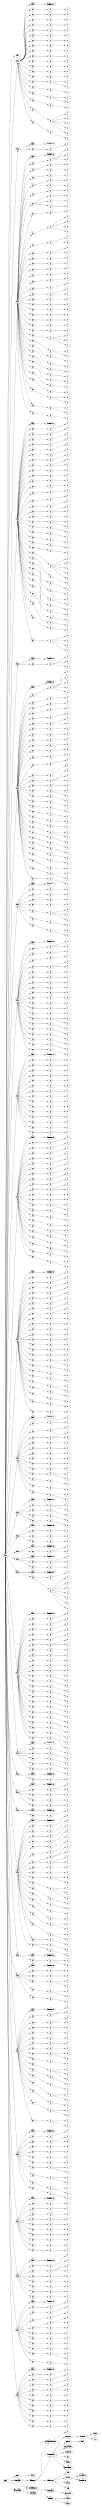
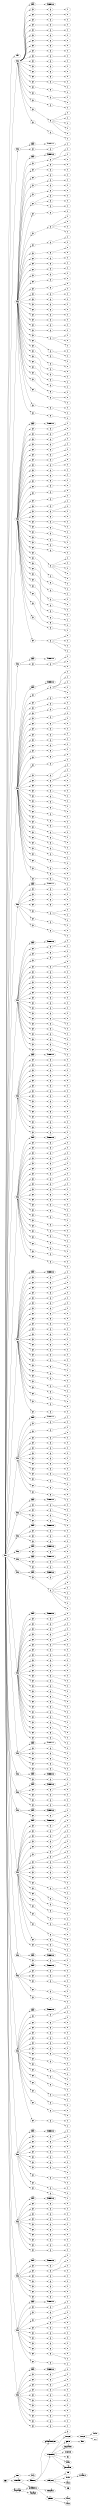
node "forename": removed
edge "TEI" -> "profileDesc": now "teiHeader" -> "profileDesc"
node "keywords": removed
